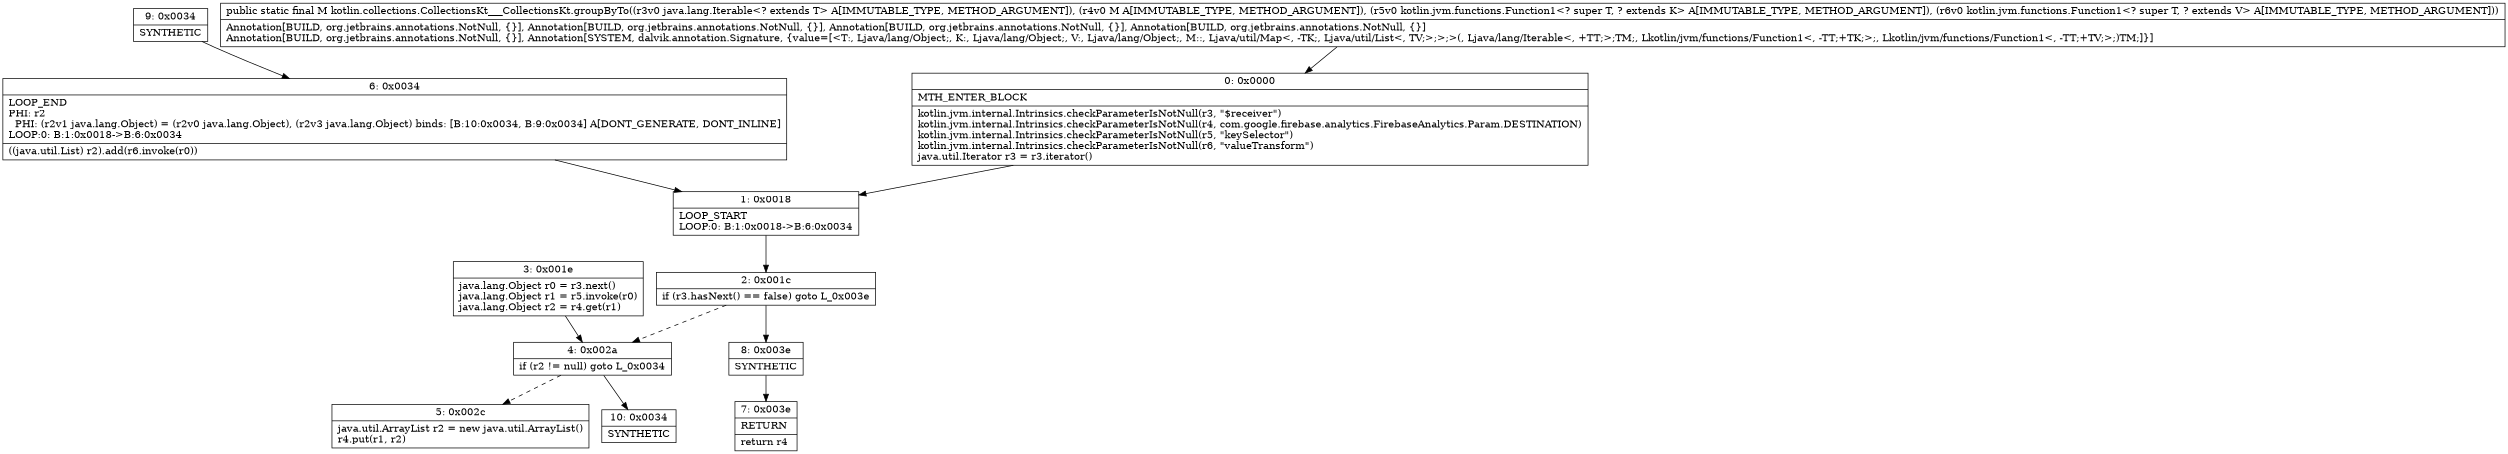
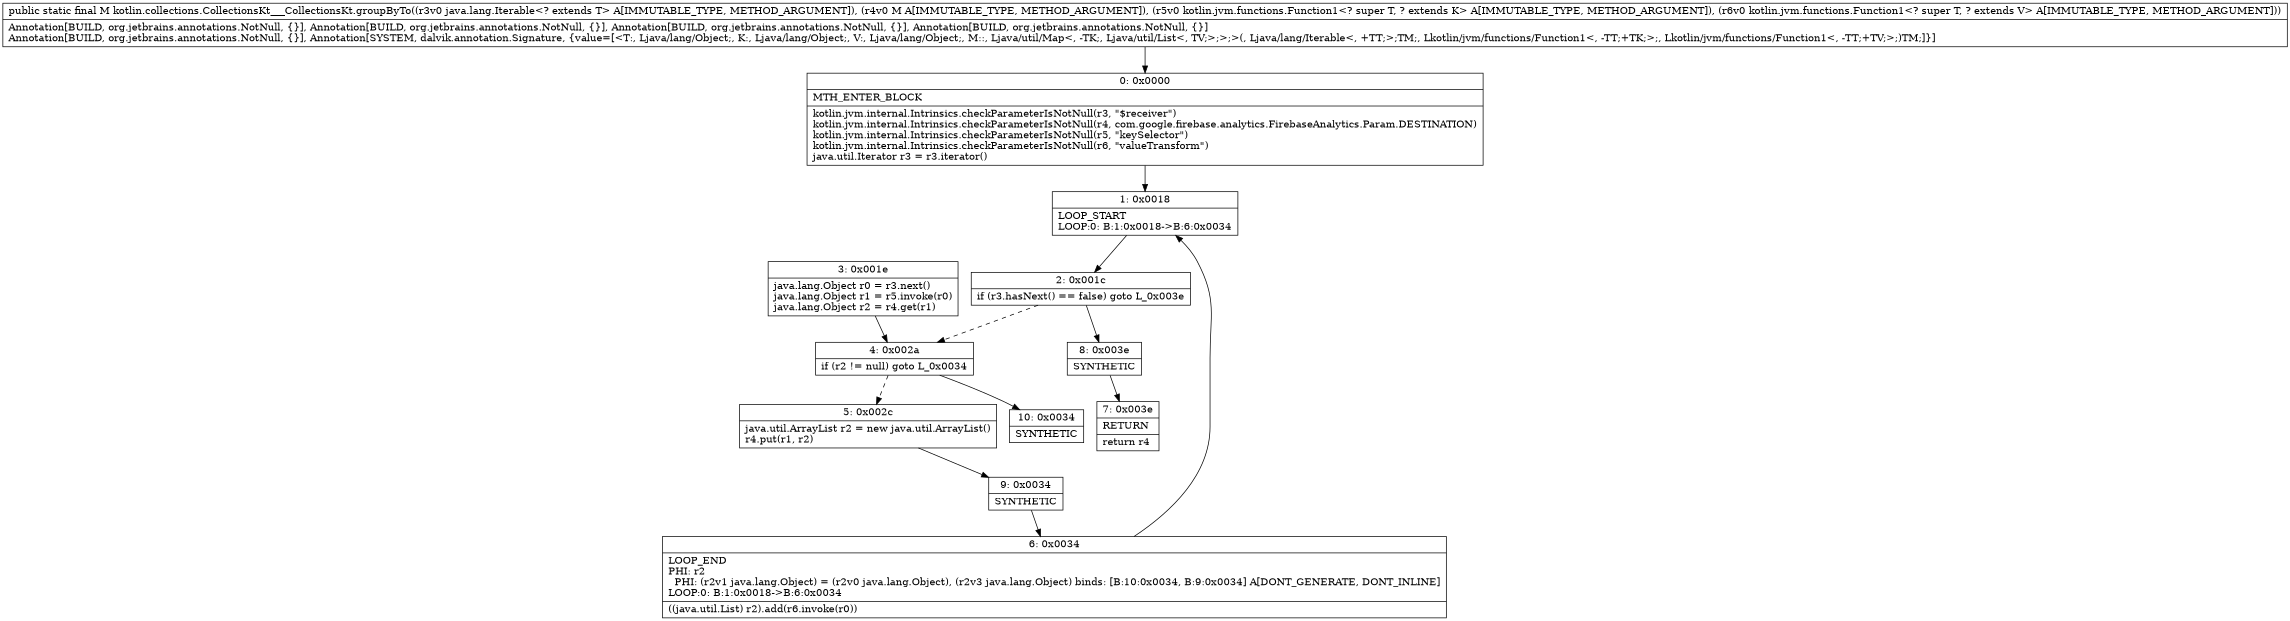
edge "5: 0x002c" -> "9: 0x0034": added
